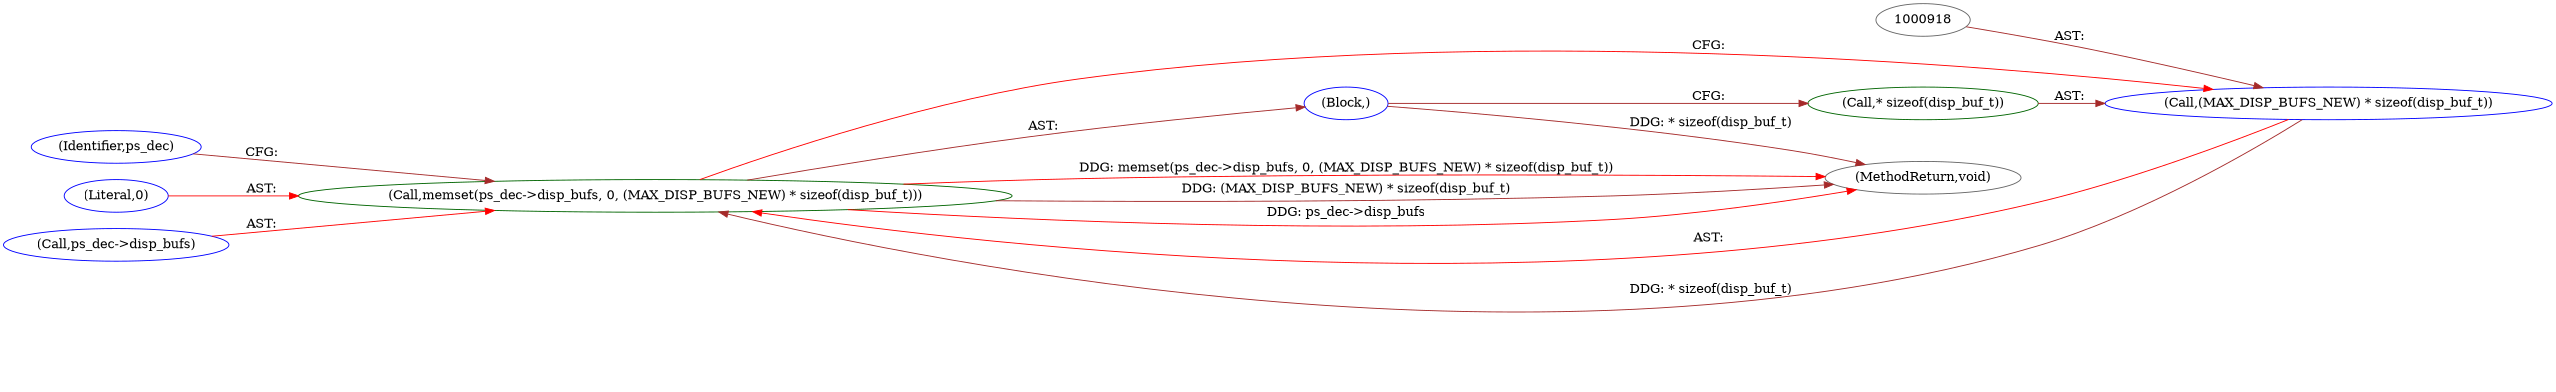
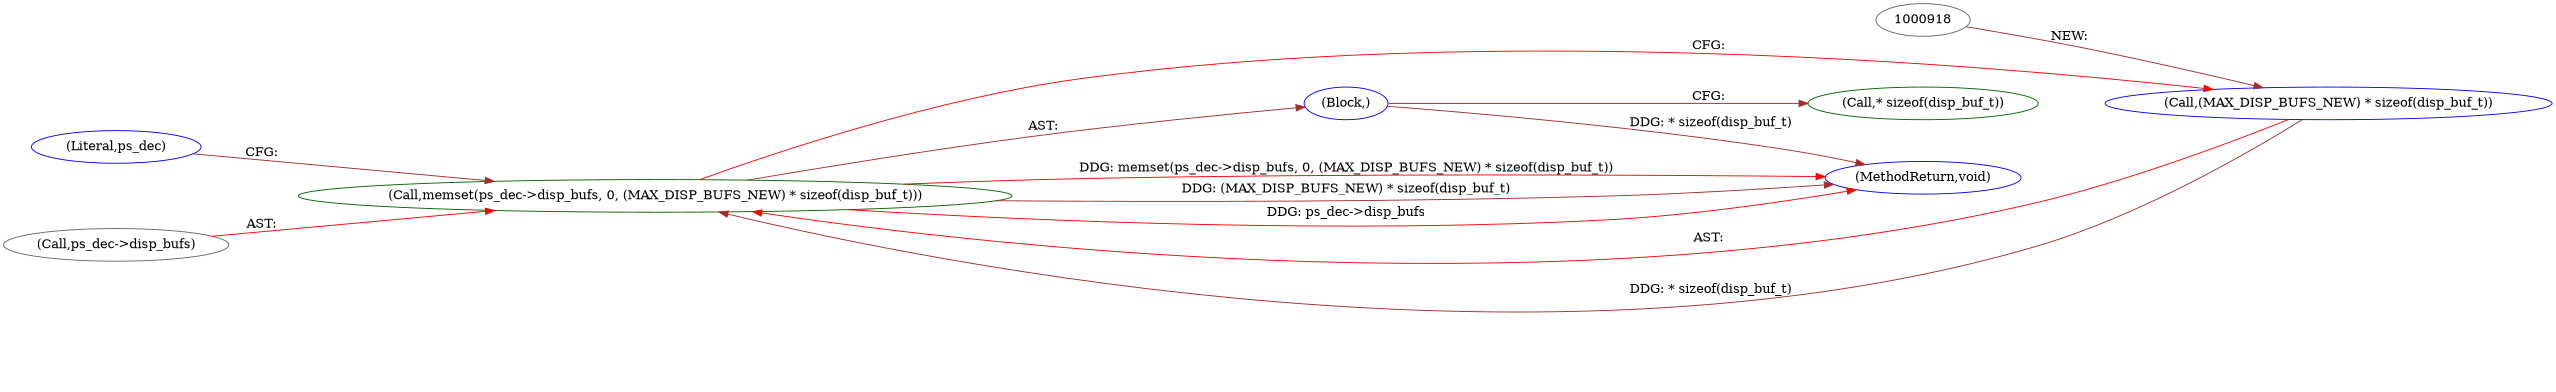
edge "1000918" -> "(Call,(MAX_DISP_BUFS_NEW) * sizeof(disp_buf_t))": label "AST: " -> "NEW: "
edge "(Call,* sizeof(disp_buf_t))" -> "(Call,(MAX_DISP_BUFS_NEW) * sizeof(disp_buf_t))": removed, label "AST:"
node "(Identifier,ps_dec)": label "(Identifier,ps_dec)" -> "(Literal,ps_dec)"
node "(MethodReturn,void)": color gray40 -> blue
node "(Literal,0)": removed
node "(Call,ps_dec->disp_bufs)": color blue -> gray40
